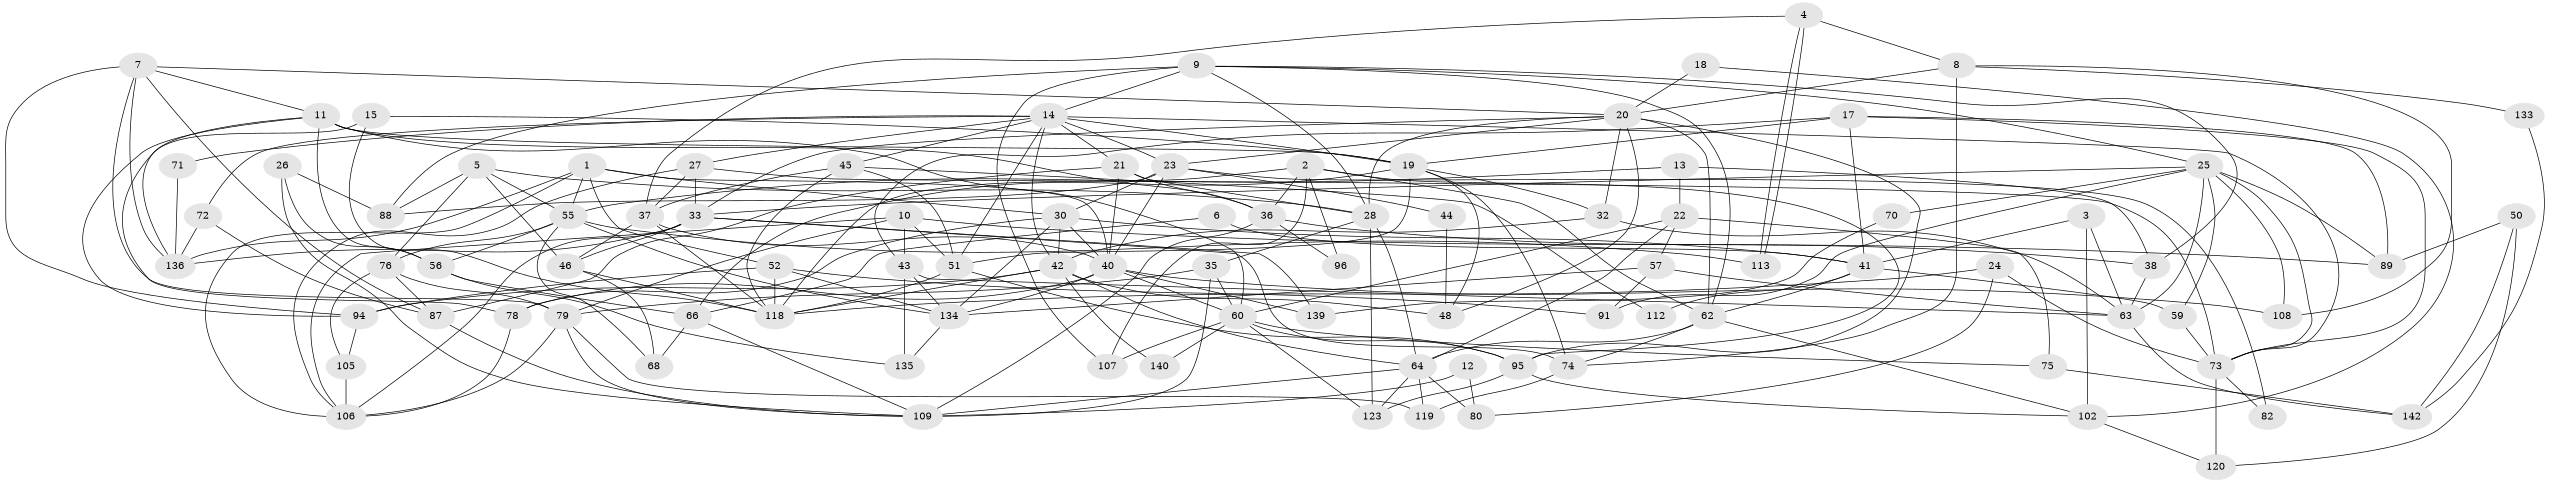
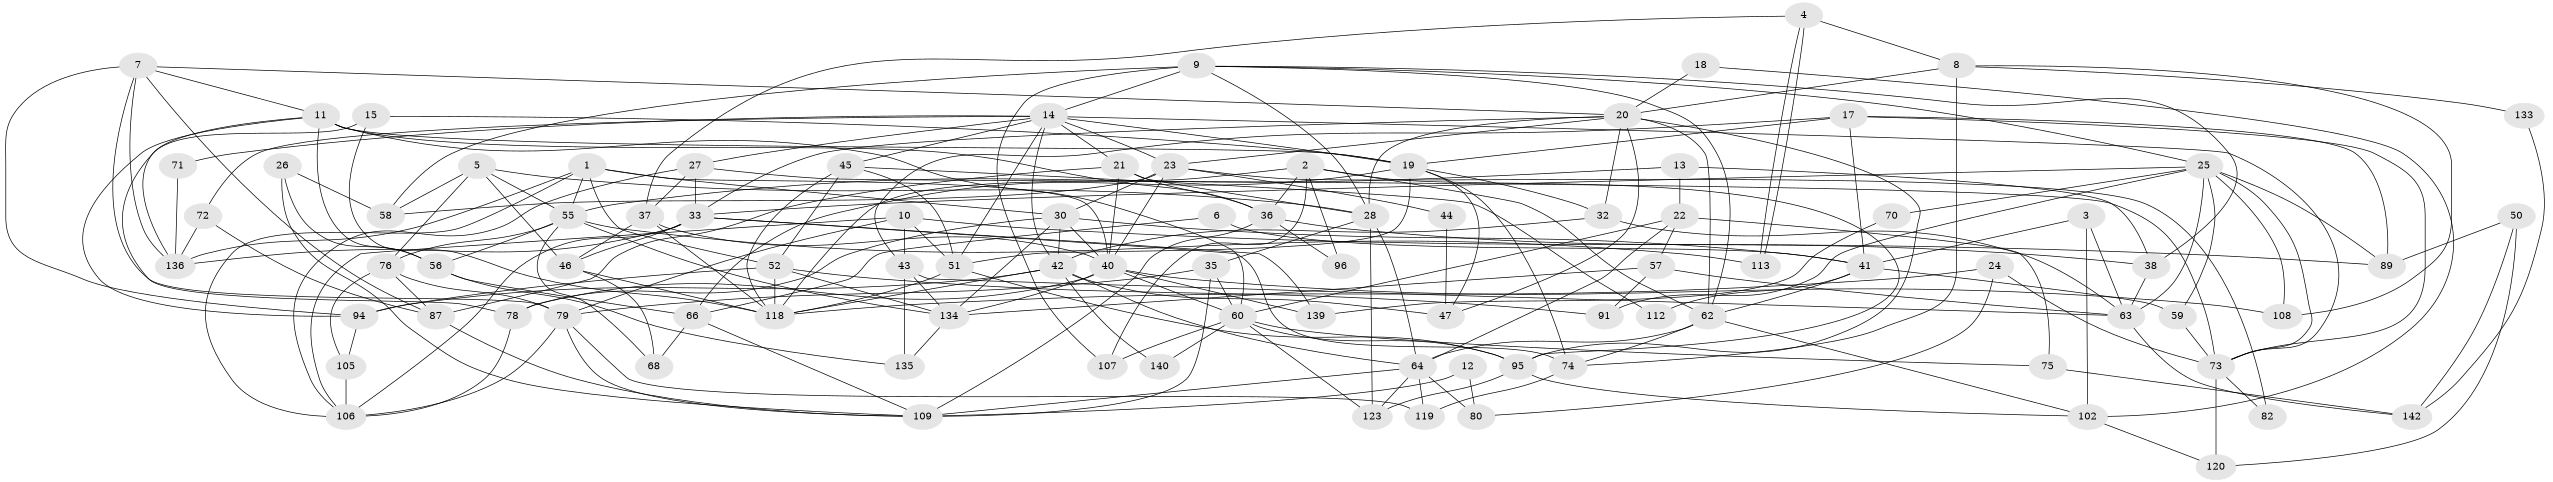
edge "45" -- "37": now "45" -- "52"
node "88": label "88" -> "58"
node "48": label "48" -> "47"
